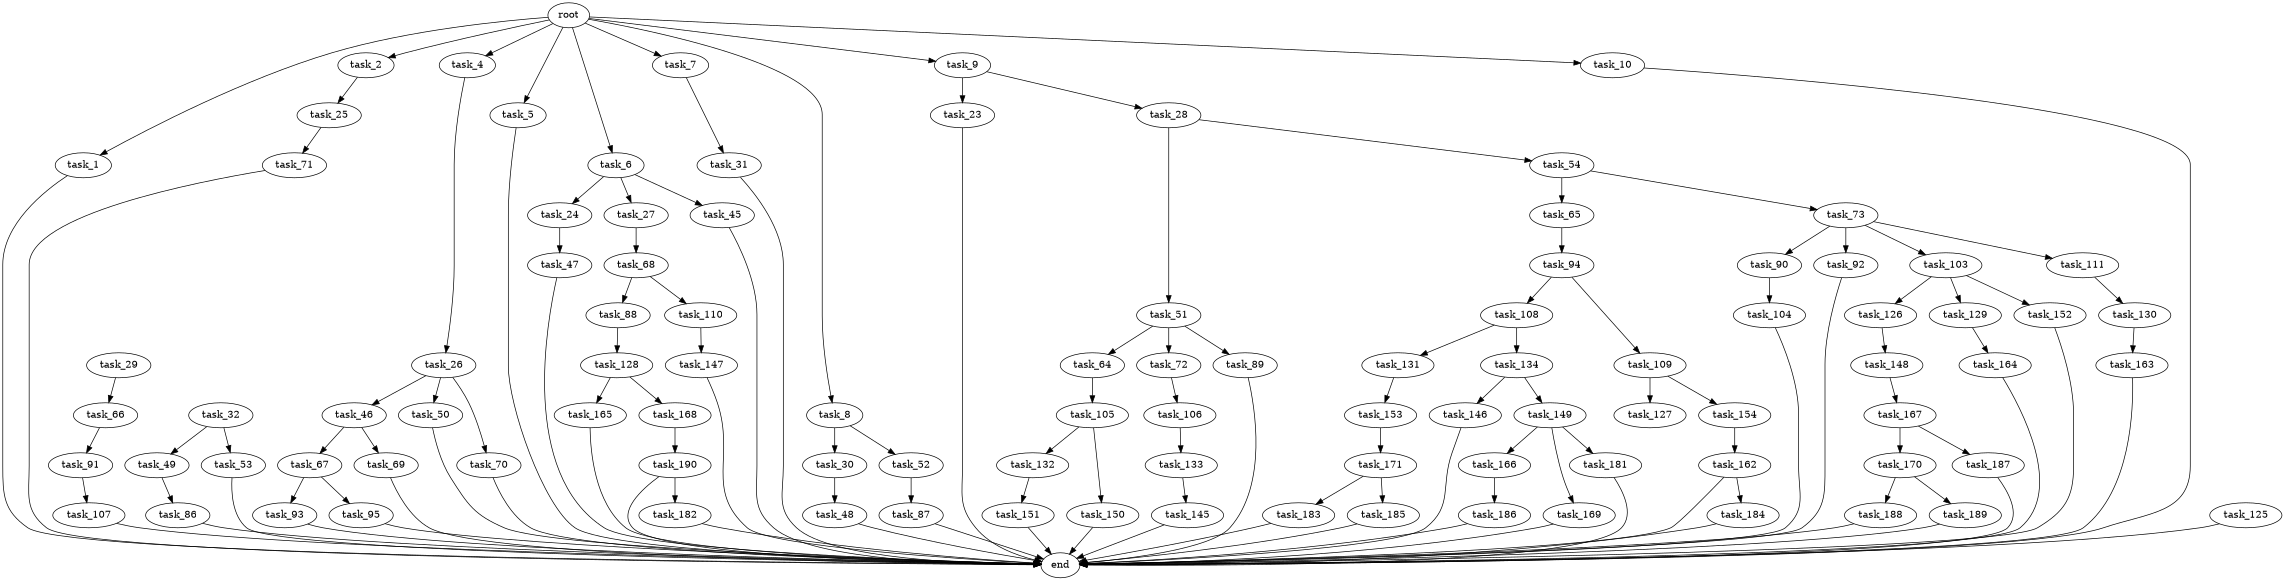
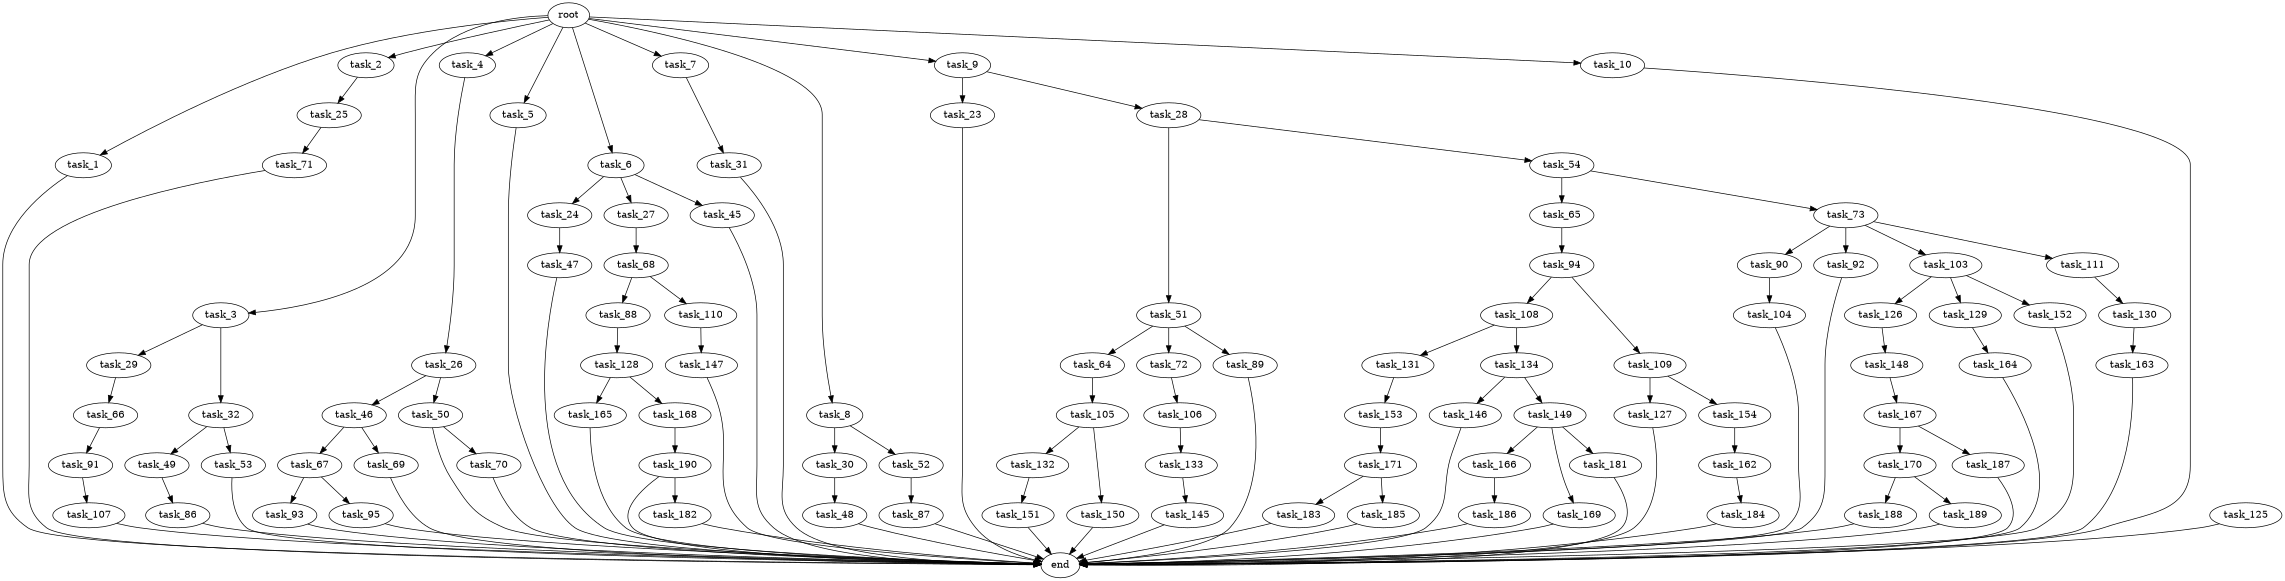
node "task_3": added
edge "task_26" -> "task_70": now "task_50" -> "task_70"
edge "task_162" -> "end": now "task_127" -> "end"
